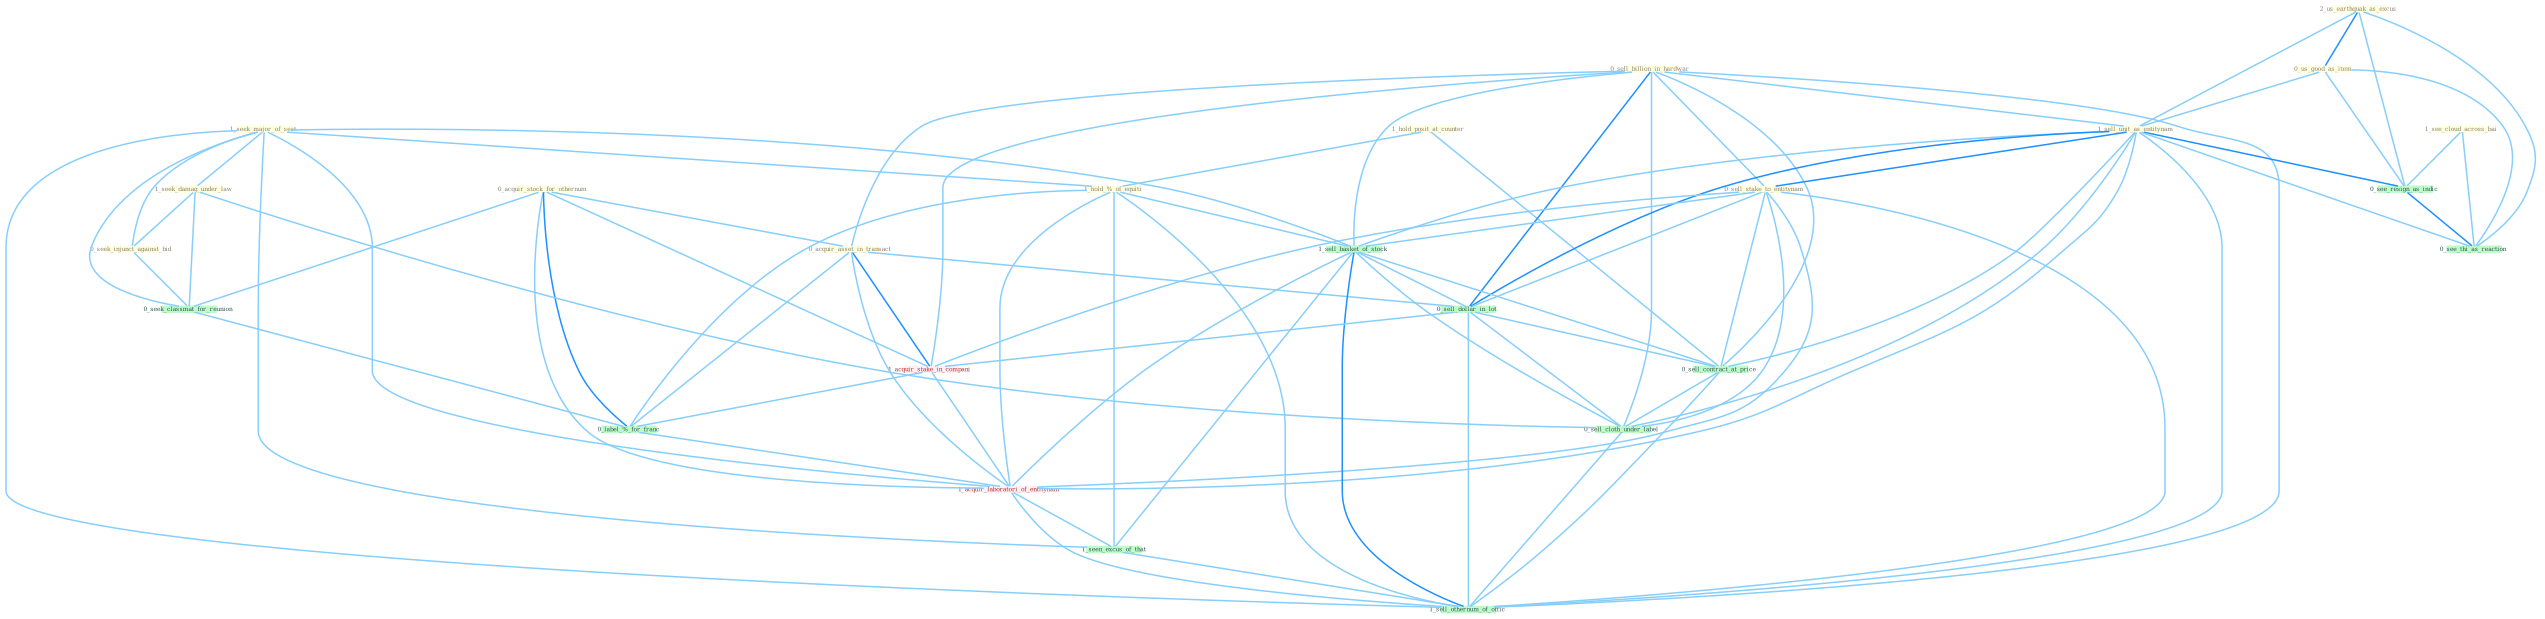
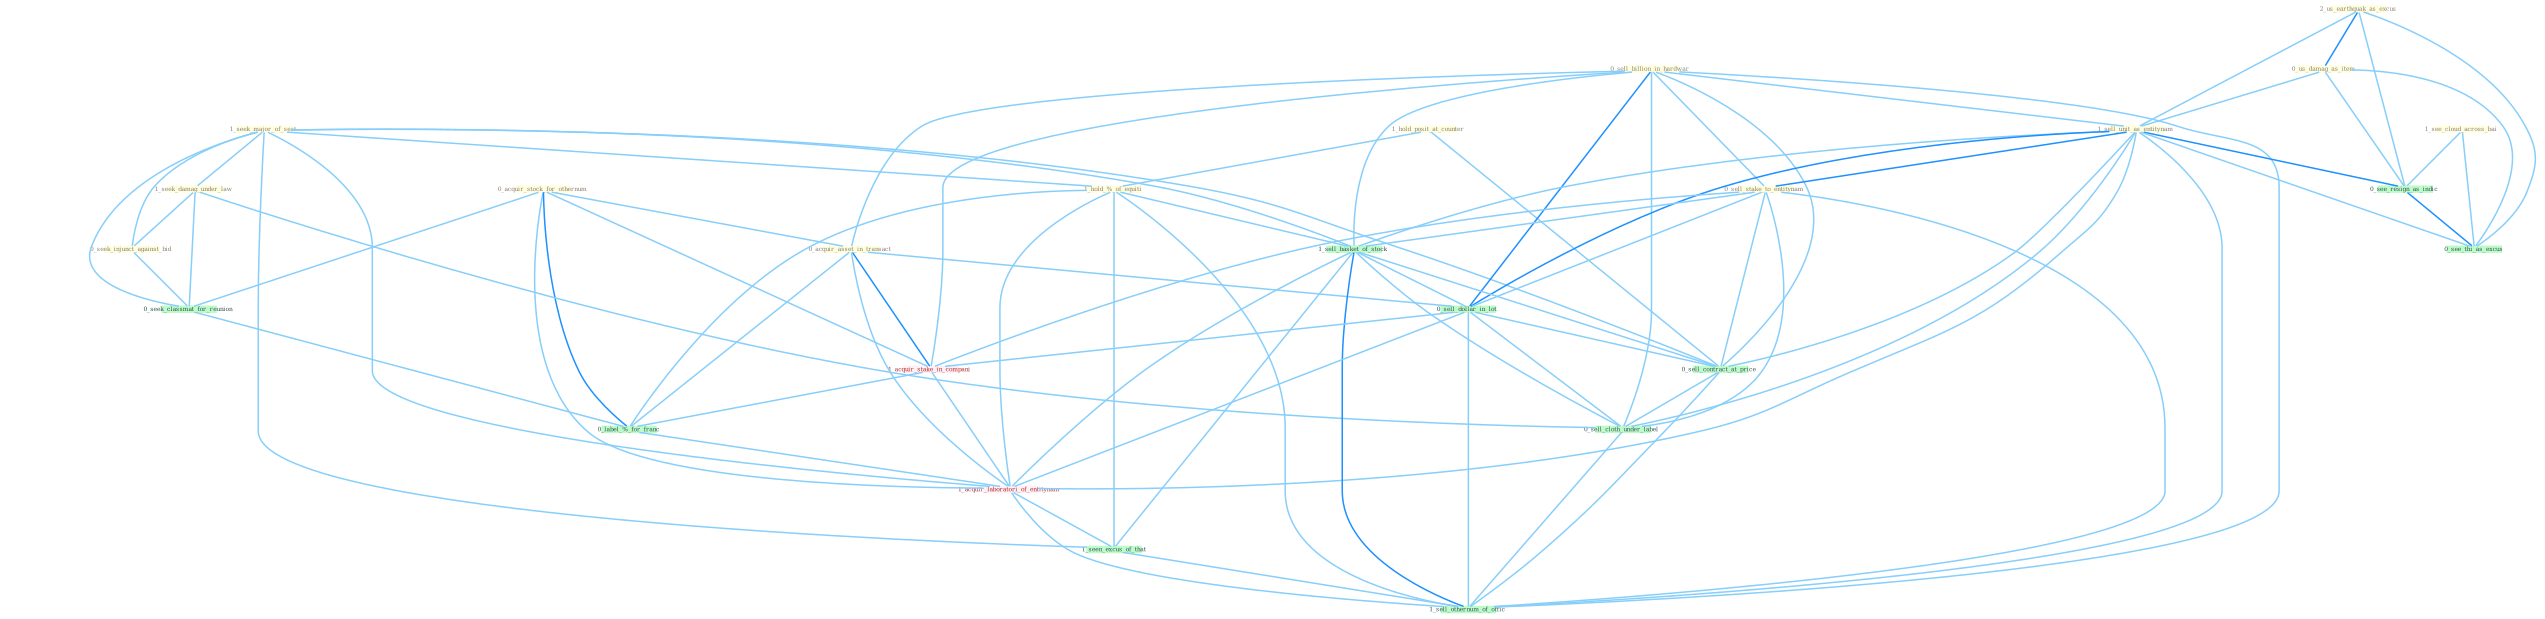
node "0_us_good_as_item": label "0_us_good_as_item" -> "0_us_damag_as_item"
node "0_see_thi_as_reaction": label "0_see_thi_as_reaction" -> "0_see_thi_as_excus"
edge "0_sell_stake_to_entitynam" -- "1_acquir_laboratori_of_entitynam": now "0_sell_dollar_in_lot" -- "1_acquir_laboratori_of_entitynam"
edge "1_seek_major_of_seat" -- "1_sell_othernum_of_offic": now "1_seek_major_of_seat" -- "0_sell_contract_at_price"
